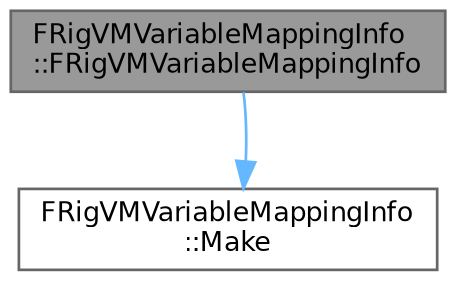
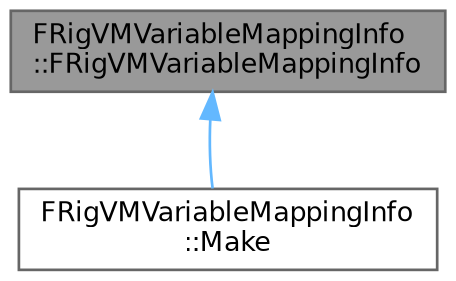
edge "FRigVMVariableMappingInfo ::FRigVMVariableMappingInfo" -> "FRigVMVariableMappingInfo ::Make": reversed
